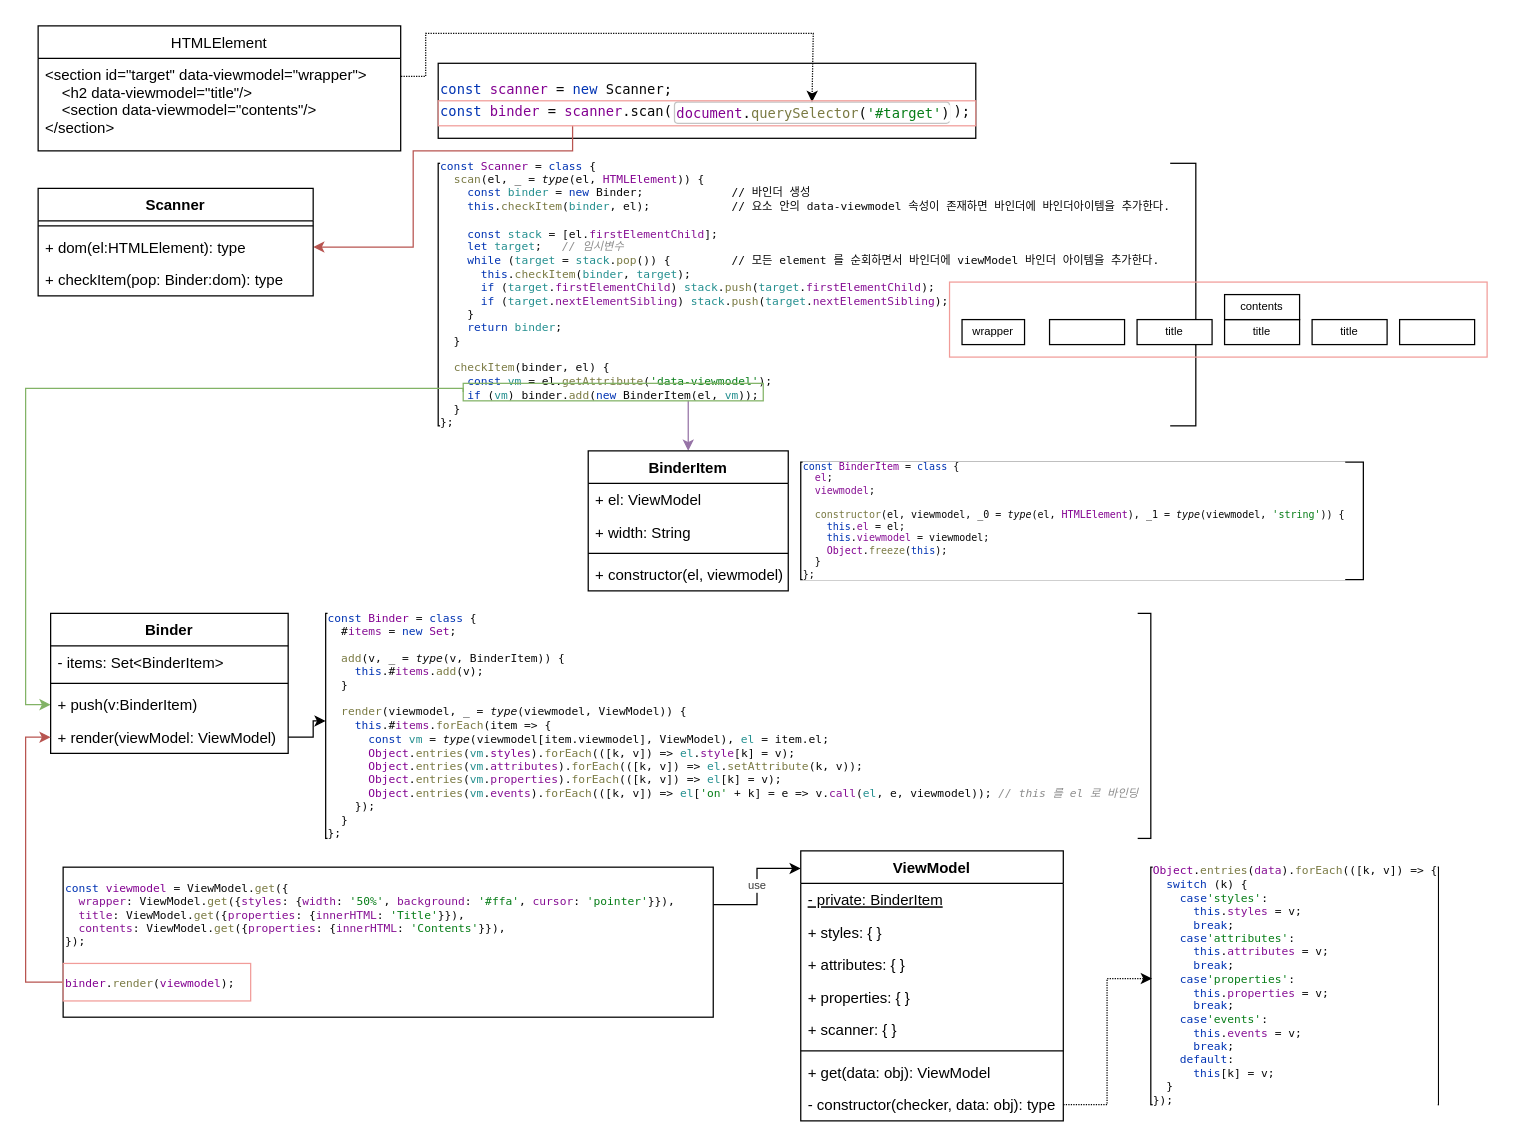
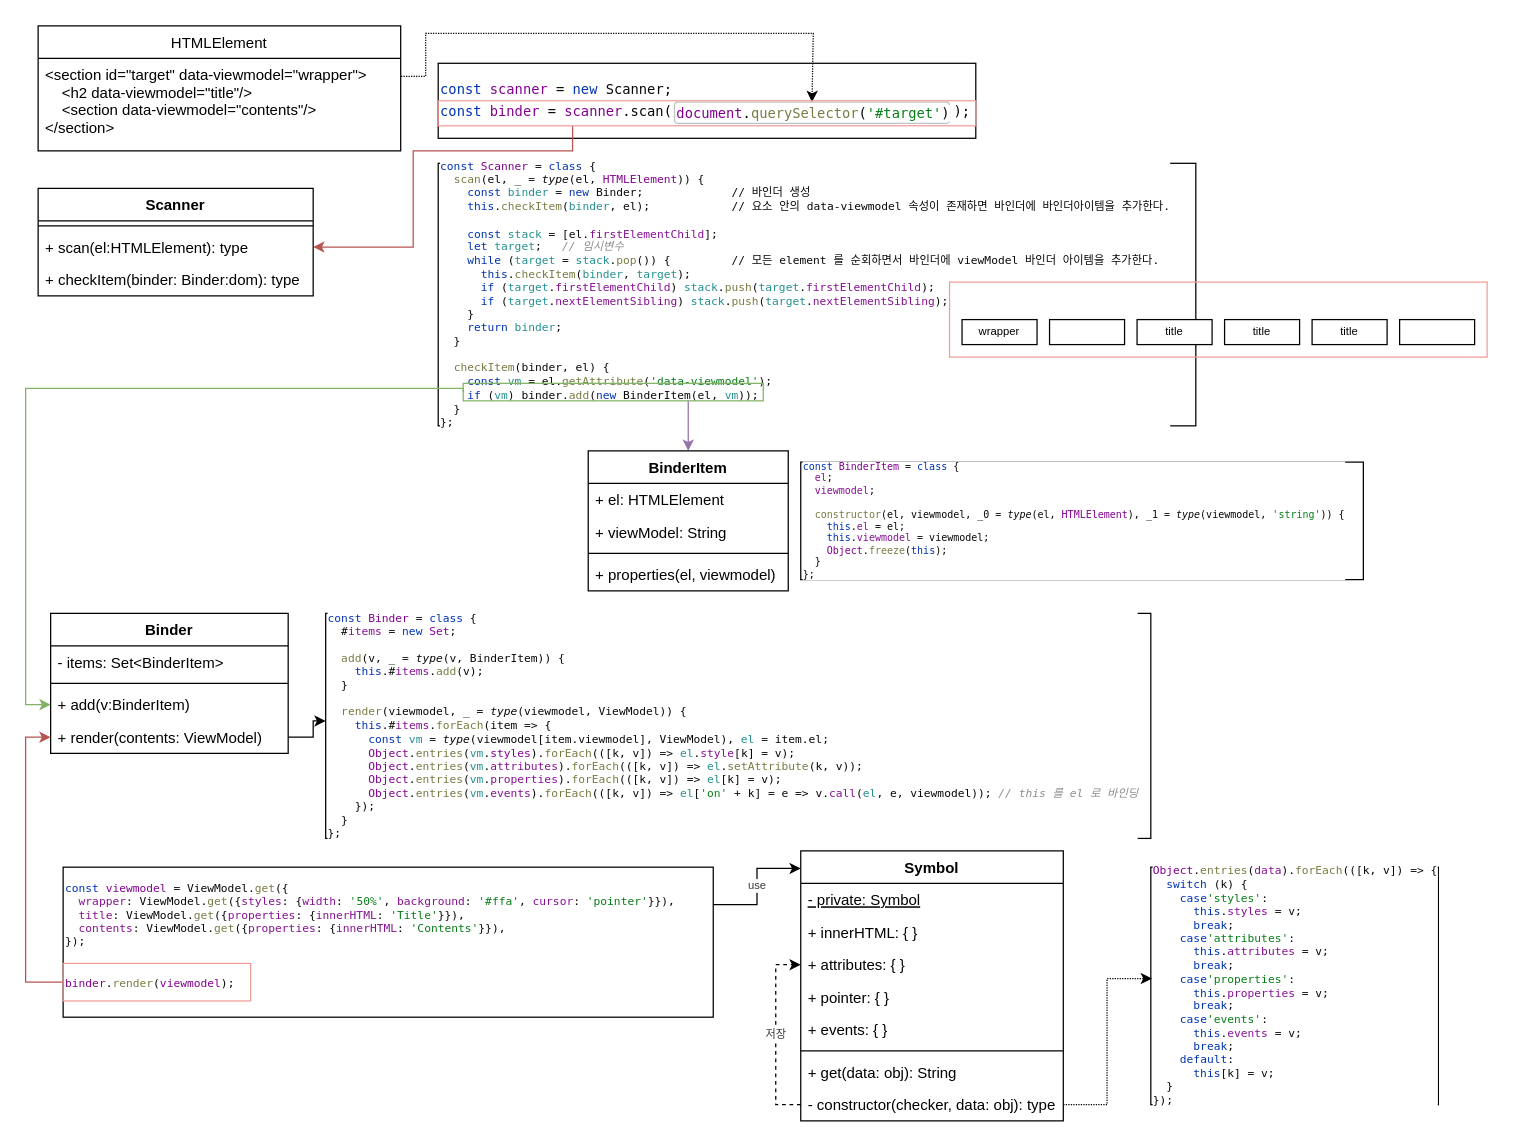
node "+ dom(el:HTMLElement): type": label "+ dom(el:HTMLElement): type" -> "+ scan(el:HTMLElement): type"
node "+ checkItem(pop: Binder:dom): type": label "+ checkItem(pop: Binder:dom): type" -> "+ checkItem(binder: Binder:dom): type"
node "contents": removed
node "wrapper": size 63x25 -> 75x25
node "+ el: ViewModel": label "+ el: ViewModel" -> "+ el: HTMLElement"
node "+ width: String": label "+ width: String" -> "+ viewModel: String"
node "+ constructor(el, viewmodel)": label "+ constructor(el, viewmodel)" -> "+ properties(el, viewmodel)"
node "+ push(v:BinderItem)": label "+ push(v:BinderItem)" -> "+ add(v:BinderItem)"
node "+ render(viewModel: ViewModel)": label "+ render(viewModel: ViewModel)" -> "+ render(contents: ViewModel)"
node "ViewModel": label "ViewModel" -> "Symbol"
node "- private: BinderItem": label "- private: BinderItem" -> "- private: Symbol"
node "+ styles: { }": label "+ styles: { }" -> "+ innerHTML: { }"
node "+ properties: { }": label "+ properties: { }" -> "+ pointer: { }"
node "+ scanner: { }": label "+ scanner: { }" -> "+ events: { }"
edge "- constructor(checker, data: obj): type" -> "+ attributes: { }": added, label "저장"
node "+ get(data: obj): ViewModel": label "+ get(data: obj): ViewModel" -> "+ get(data: obj): String"
